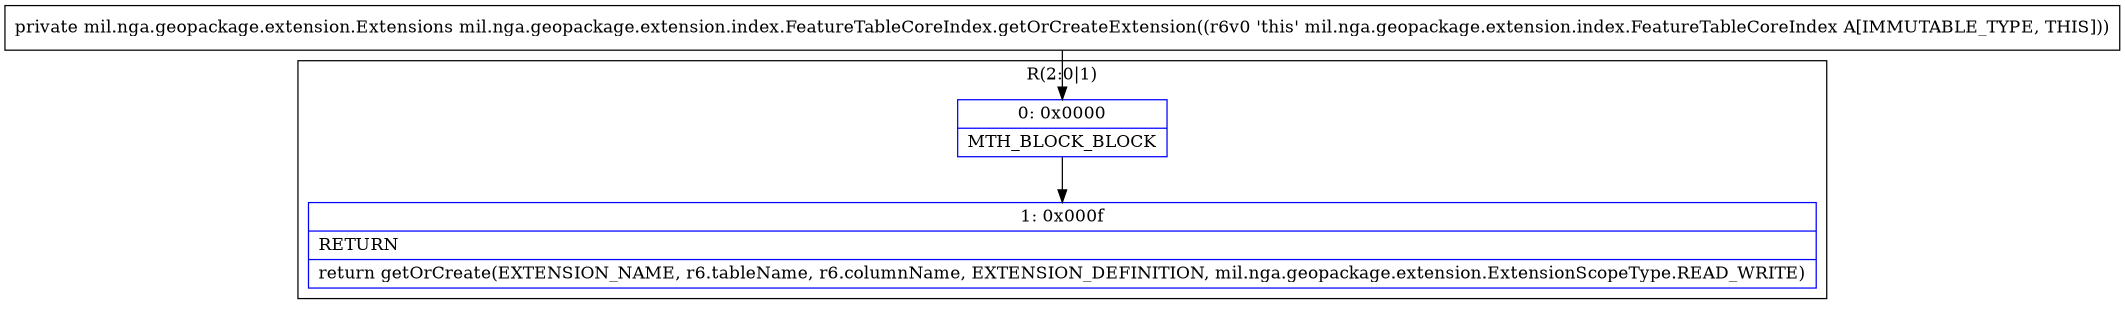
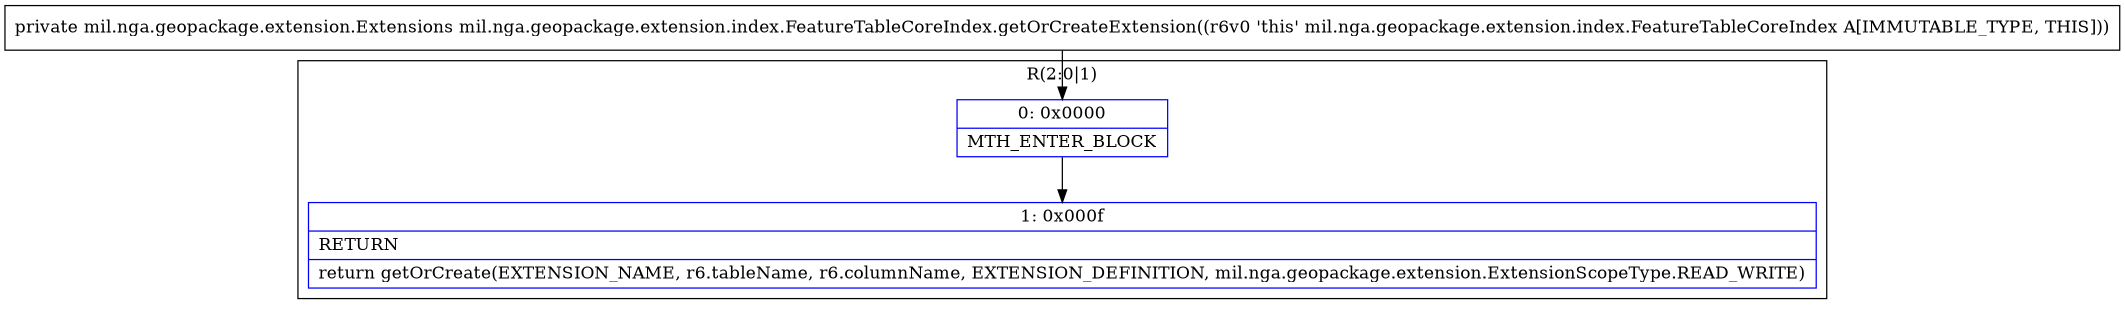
node "0: 0x0000": text "MTH_BLOCK_BLOCK" -> "MTH_ENTER_BLOCK"
